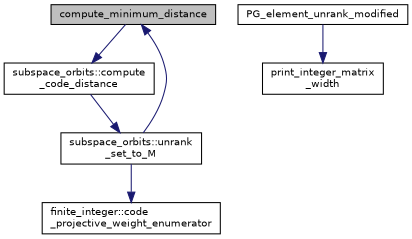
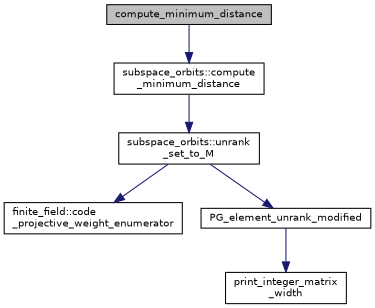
node "subspace_orbits::compute _code_distance": label "subspace_orbits::compute _code_distance" -> "subspace_orbits::compute _minimum_distance"
edge "subspace_orbits::unrank _set_to_M" -> "compute_minimum_distance": now "subspace_orbits::unrank _set_to_M" -> "PG_element_unrank_modified"
node "finite_integer::code _projective_weight_enumerator": label "finite_integer::code _projective_weight_enumerator" -> "finite_field::code _projective_weight_enumerator"
